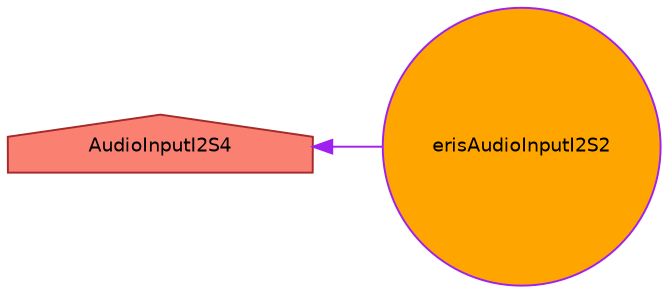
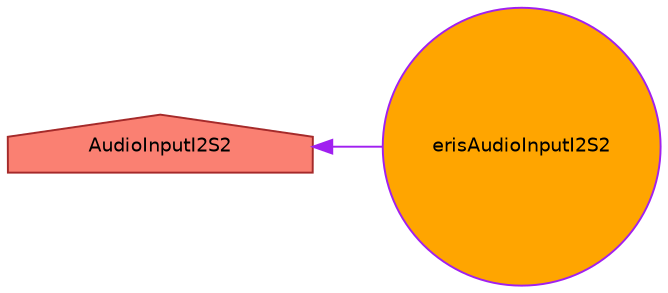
node "AudioInputI2S4": label "AudioInputI2S4" -> "AudioInputI2S2"
